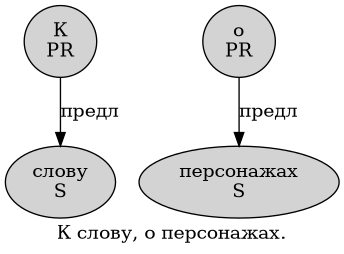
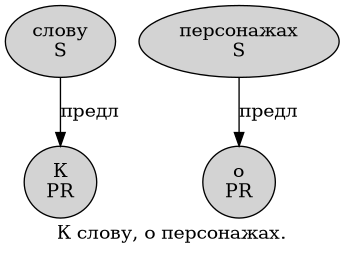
edge "К PR" -> "слову S": reversed
edge "о PR" -> "персонажах S": reversed
